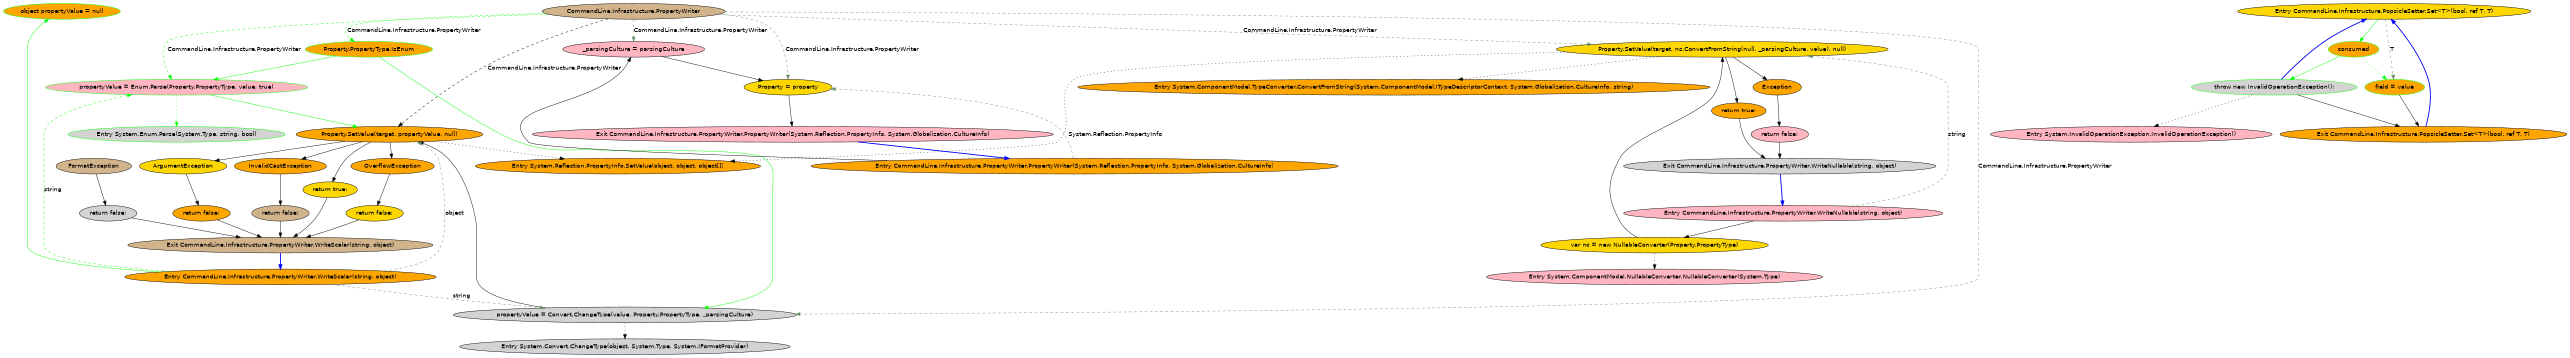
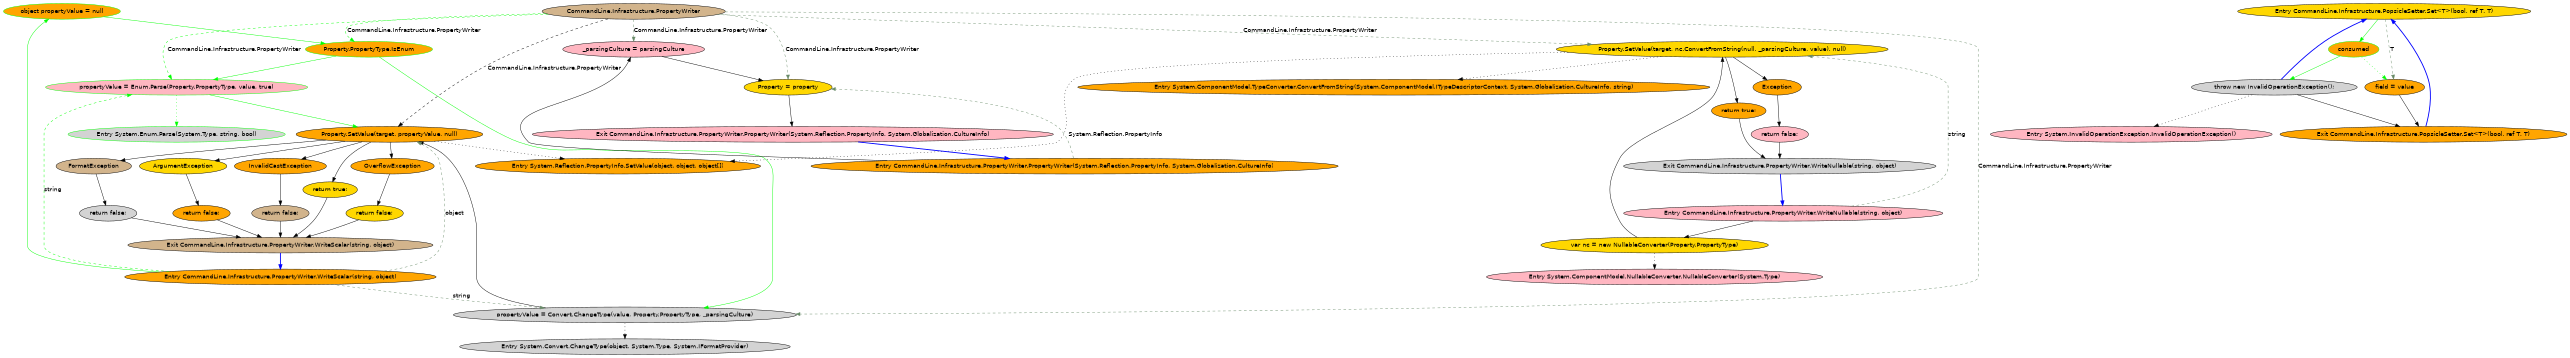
edge "object propertyValue = null" -> "Property.PropertyType.IsEnum": added
node "throw new InvalidOperationException();": color green -> black
node "field = value": color green -> black
edge "Property.SetValue(target, propertyValue, null)" -> "FormatException": added
